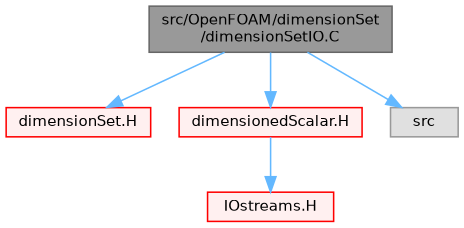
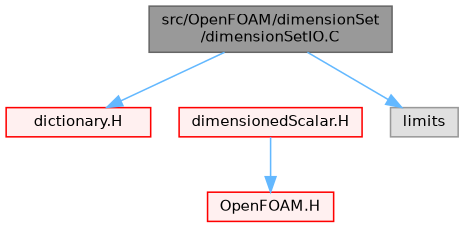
edge "src/OpenFOAM/dimensionSet /dimensionSetIO.C" -> "dimensionedScalar.H": removed
node "dimensionSet.H": label "dimensionSet.H" -> "dictionary.H"
node "src": label "src" -> "limits"
node "IOstreams.H": label "IOstreams.H" -> "OpenFOAM.H"
